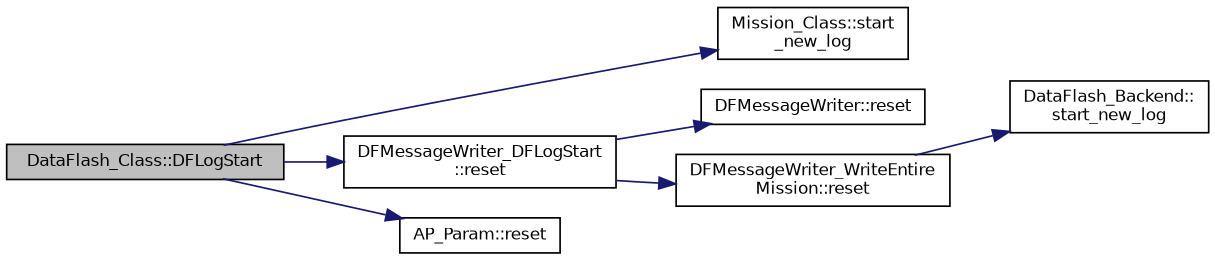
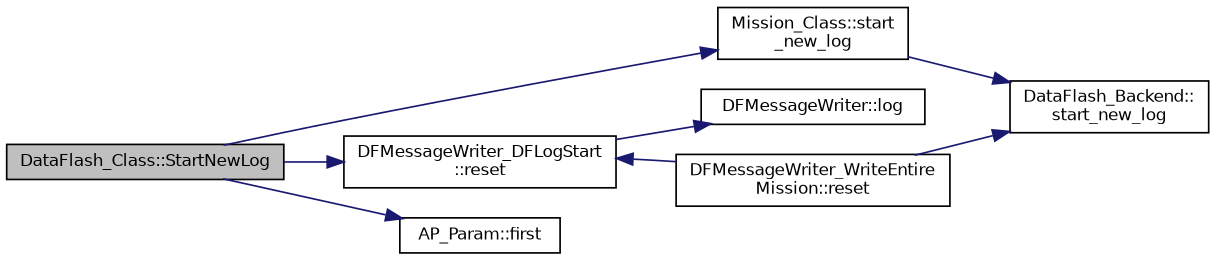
edge "Mission_Class::start _new_log" -> "DataFlash_Backend:: start_new_log": added
node "DFMessageWriter::reset": label "DFMessageWriter::reset" -> "DFMessageWriter::log"
node "DataFlash_Class::DFLogStart": label "DataFlash_Class::DFLogStart" -> "DataFlash_Class::StartNewLog"
edge "DFMessageWriter_DFLogStart ::reset" -> "DFMessageWriter_WriteEntire Mission::reset": reversed
node "AP_Param::reset": label "AP_Param::reset" -> "AP_Param::first"
